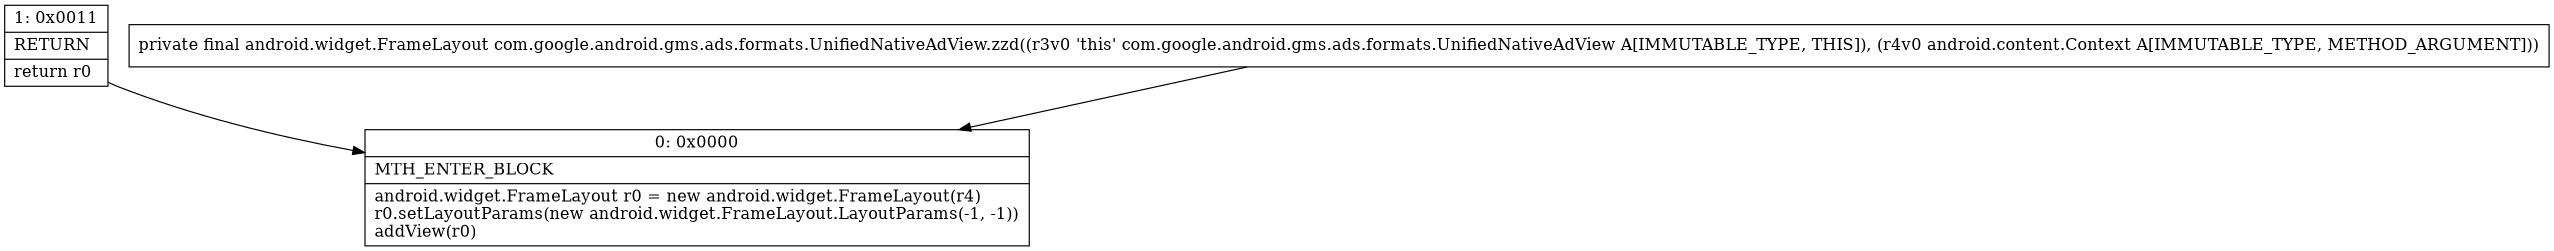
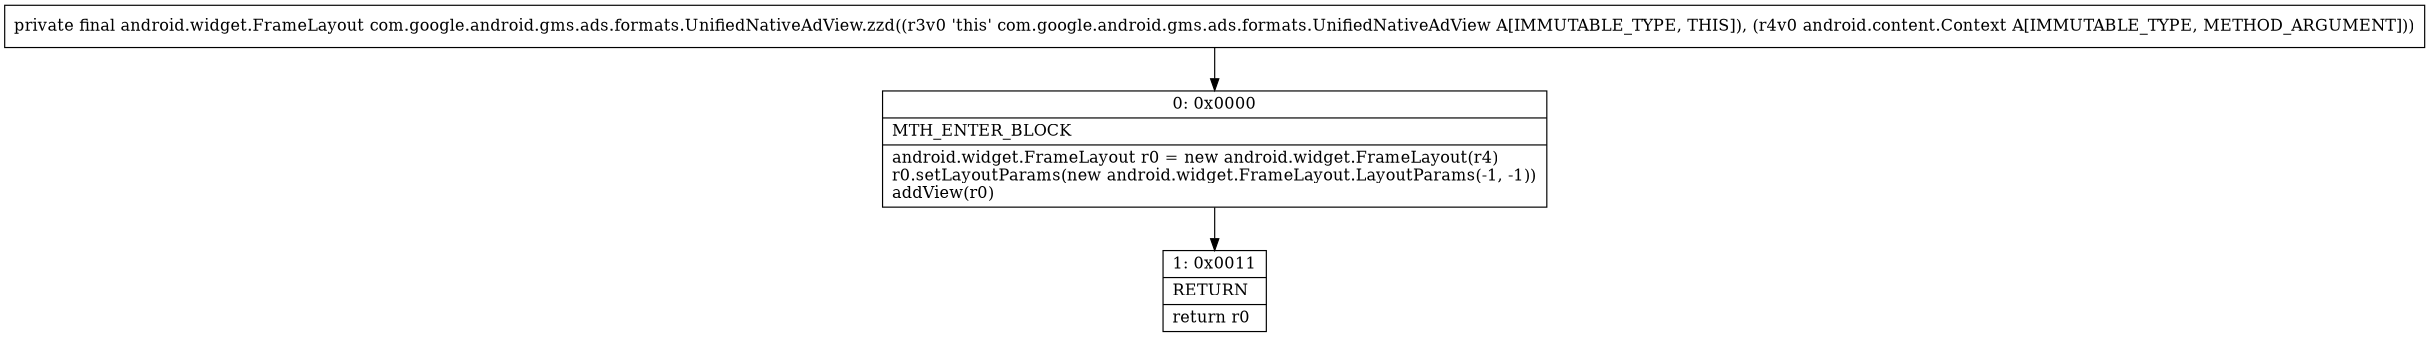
edge "1: 0x0011" -> "0: 0x0000": reversed
